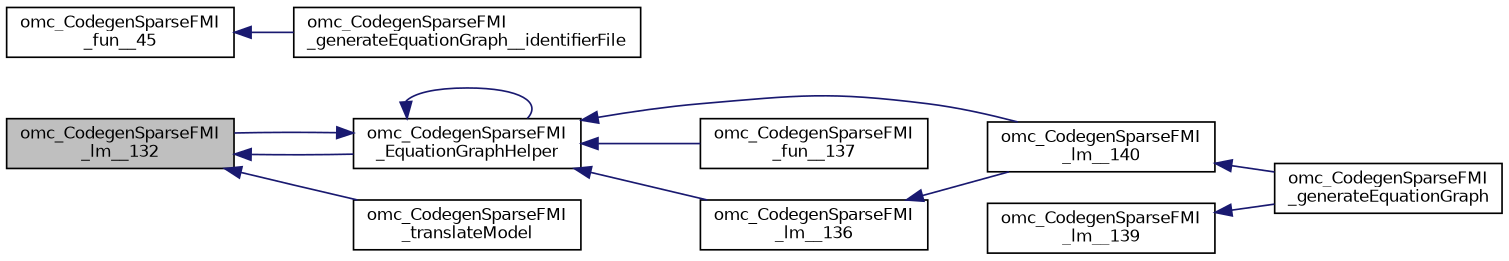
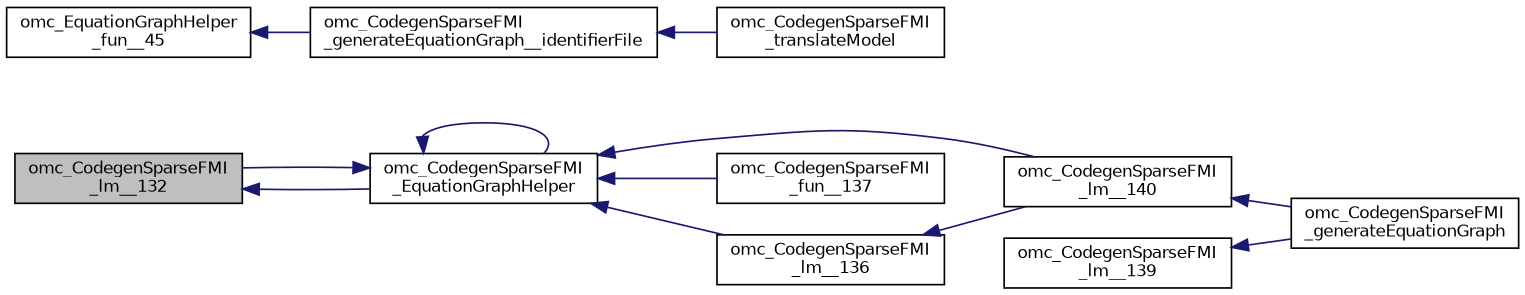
node "omc_CodegenSparseFMI _fun__45": label "omc_CodegenSparseFMI _fun__45" -> "omc_EquationGraphHelper _fun__45"
edge "omc_CodegenSparseFMI _translateModel" -> "omc_CodegenSparseFMI _lm__132": now "omc_CodegenSparseFMI _translateModel" -> "omc_CodegenSparseFMI _generateEquationGraph__identifierFile"
